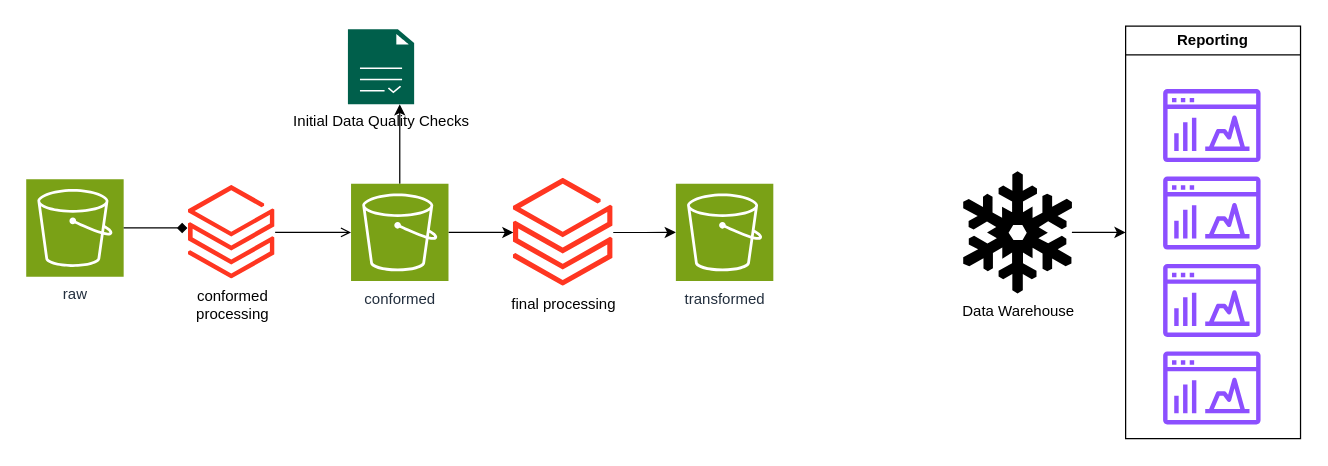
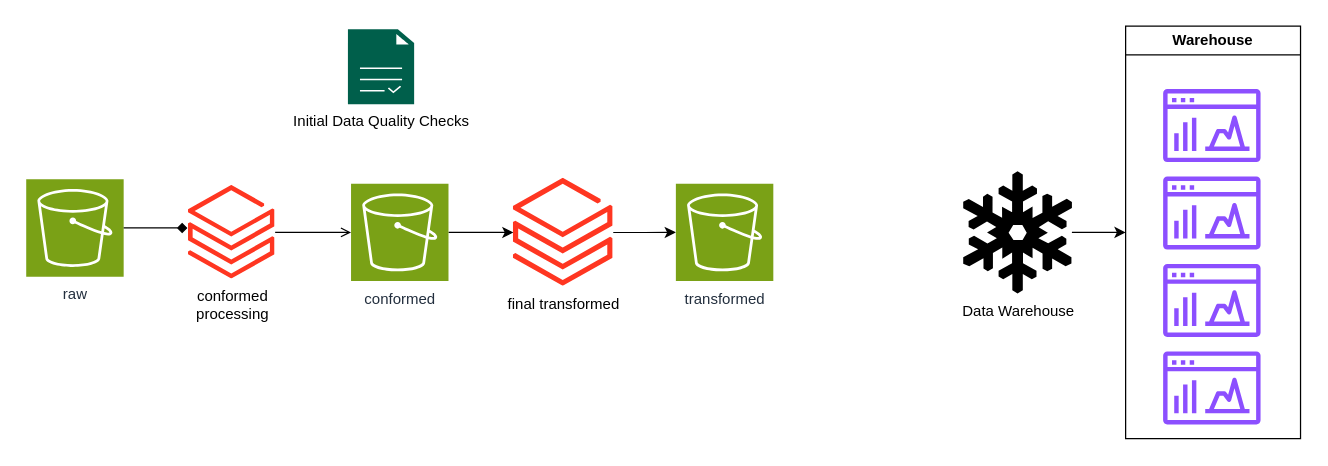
node "Reporting": label "Reporting" -> "Warehouse"
edge "conformed" -> "Initial Data Quality Checks": removed
node "final processing": label "final processing" -> "final transformed"
